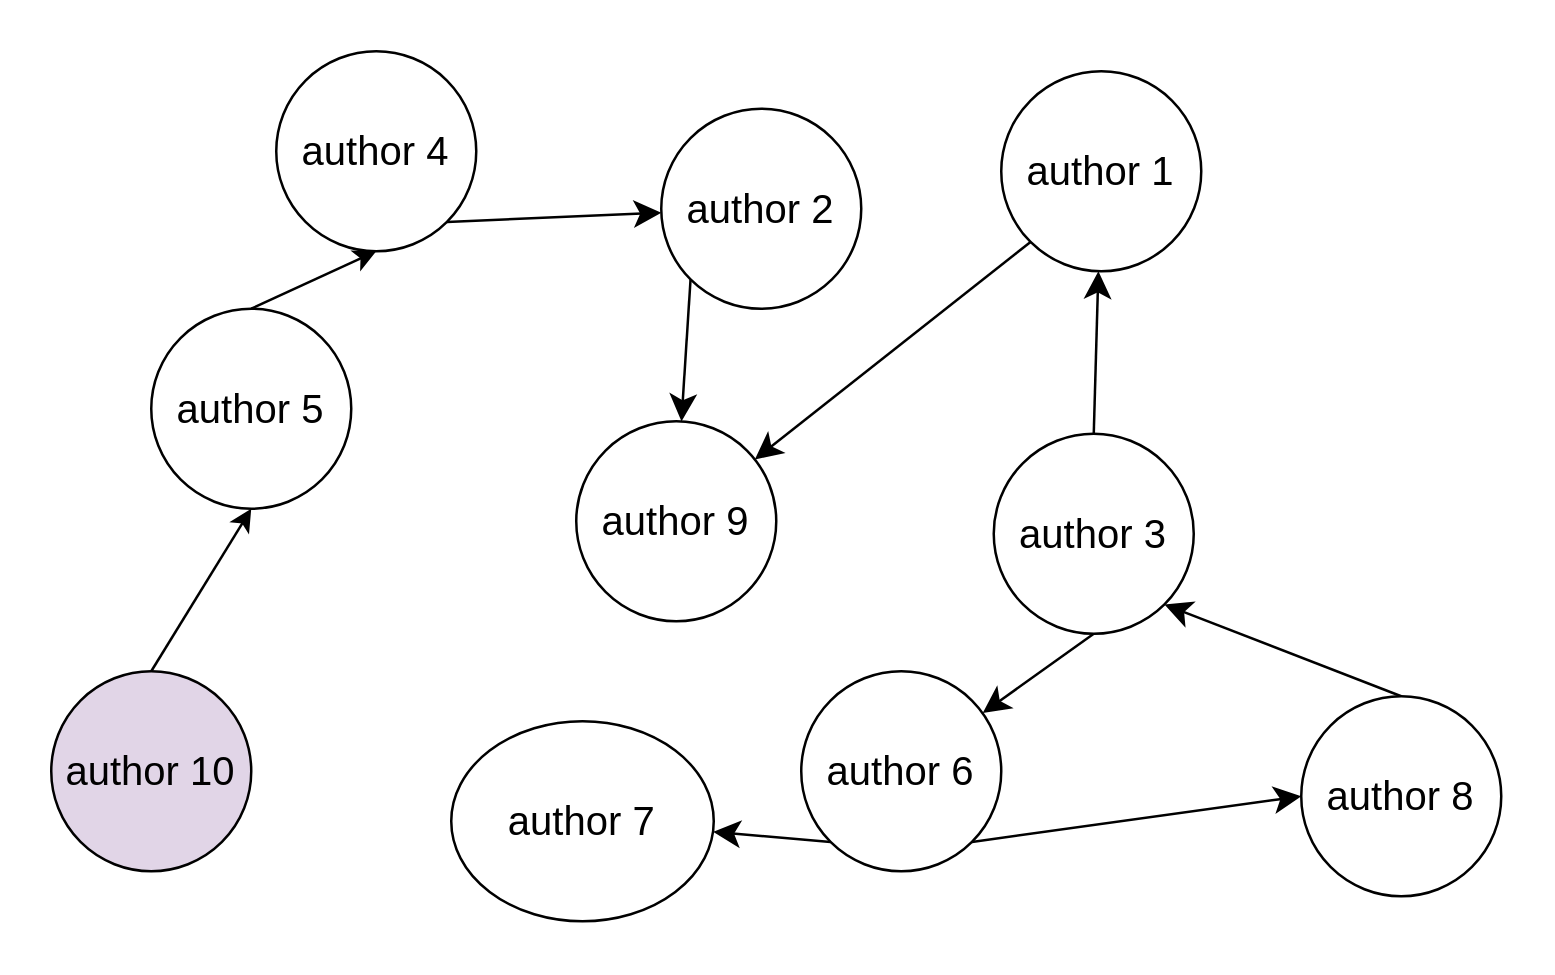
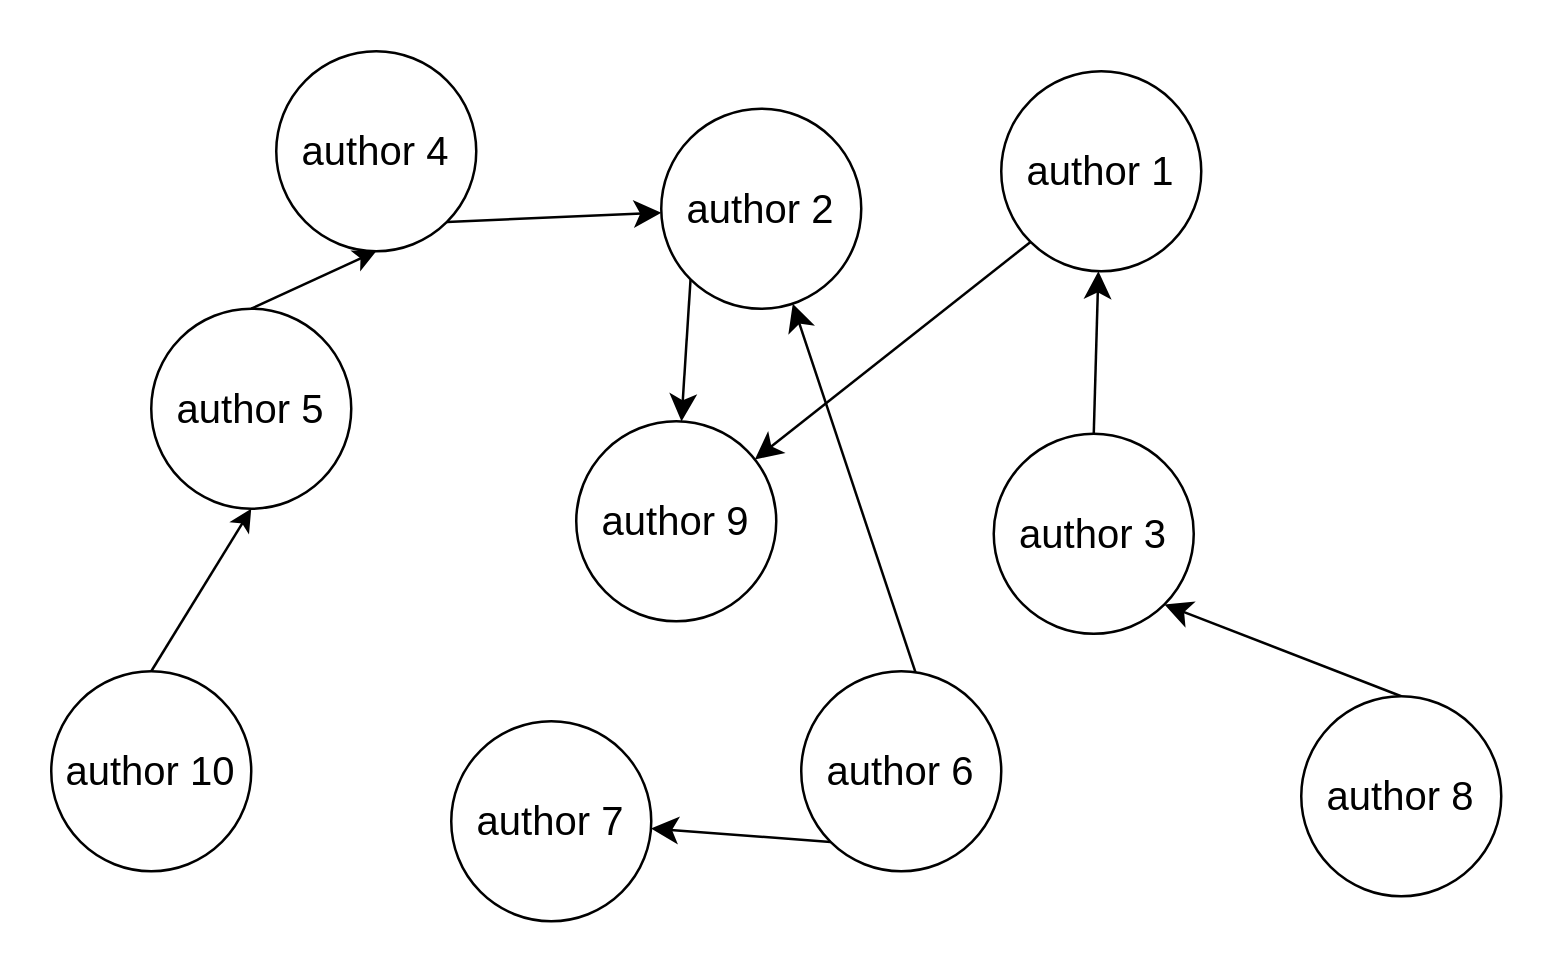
edge "author 3" -> "author 6": removed
node "author 10": fillcolor #e1d5e7 -> #ffffff
edge "author 6" -> "author 8": now "author 6" -> "author 2"
node "author 7": size 263x200 -> 200x200
